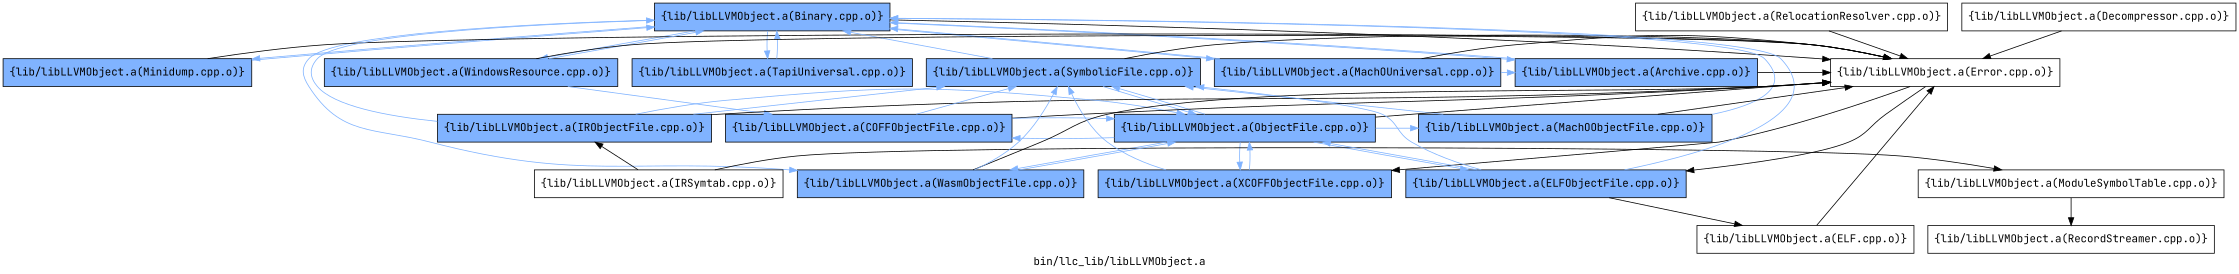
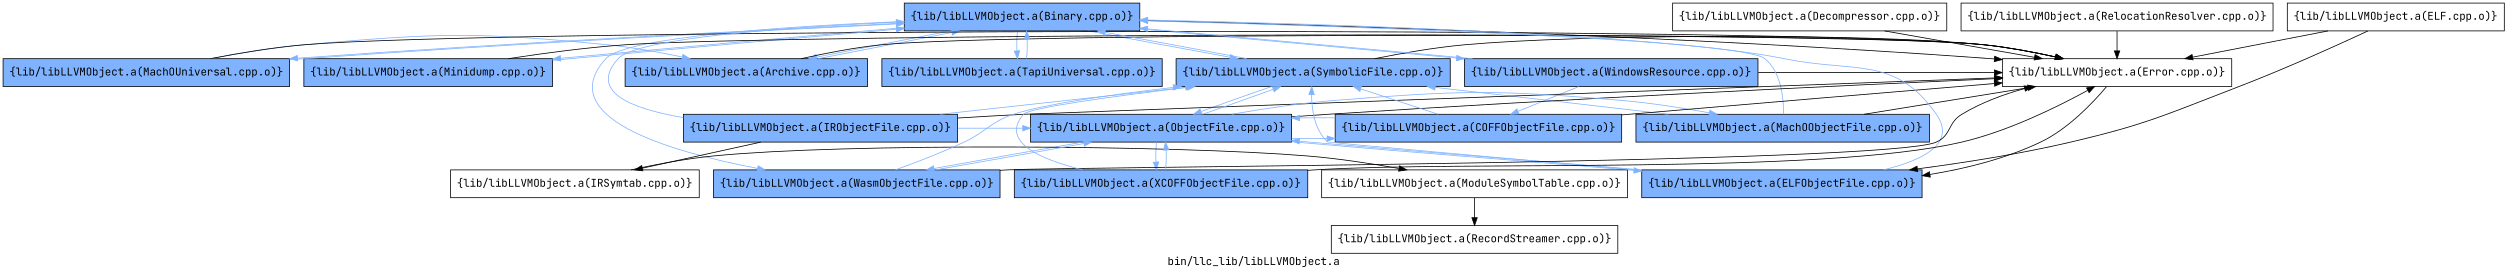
edge "{lib/libLLVMObject.a(Binary.cpp.o)}" -> "{lib/libLLVMObject.a(SymbolicFile.cpp.o)}": added
edge "{lib/libLLVMObject.a(Error.cpp.o)}" -> "{lib/libLLVMObject.a(XCOFFObjectFile.cpp.o)}": reversed
edge "{lib/libLLVMObject.a(IRSymtab.cpp.o)}" -> "{lib/libLLVMObject.a(IRObjectFile.cpp.o)}": reversed
edge "{lib/libLLVMObject.a(ELFObjectFile.cpp.o)}" -> "{lib/libLLVMObject.a(ELF.cpp.o)}": reversed
